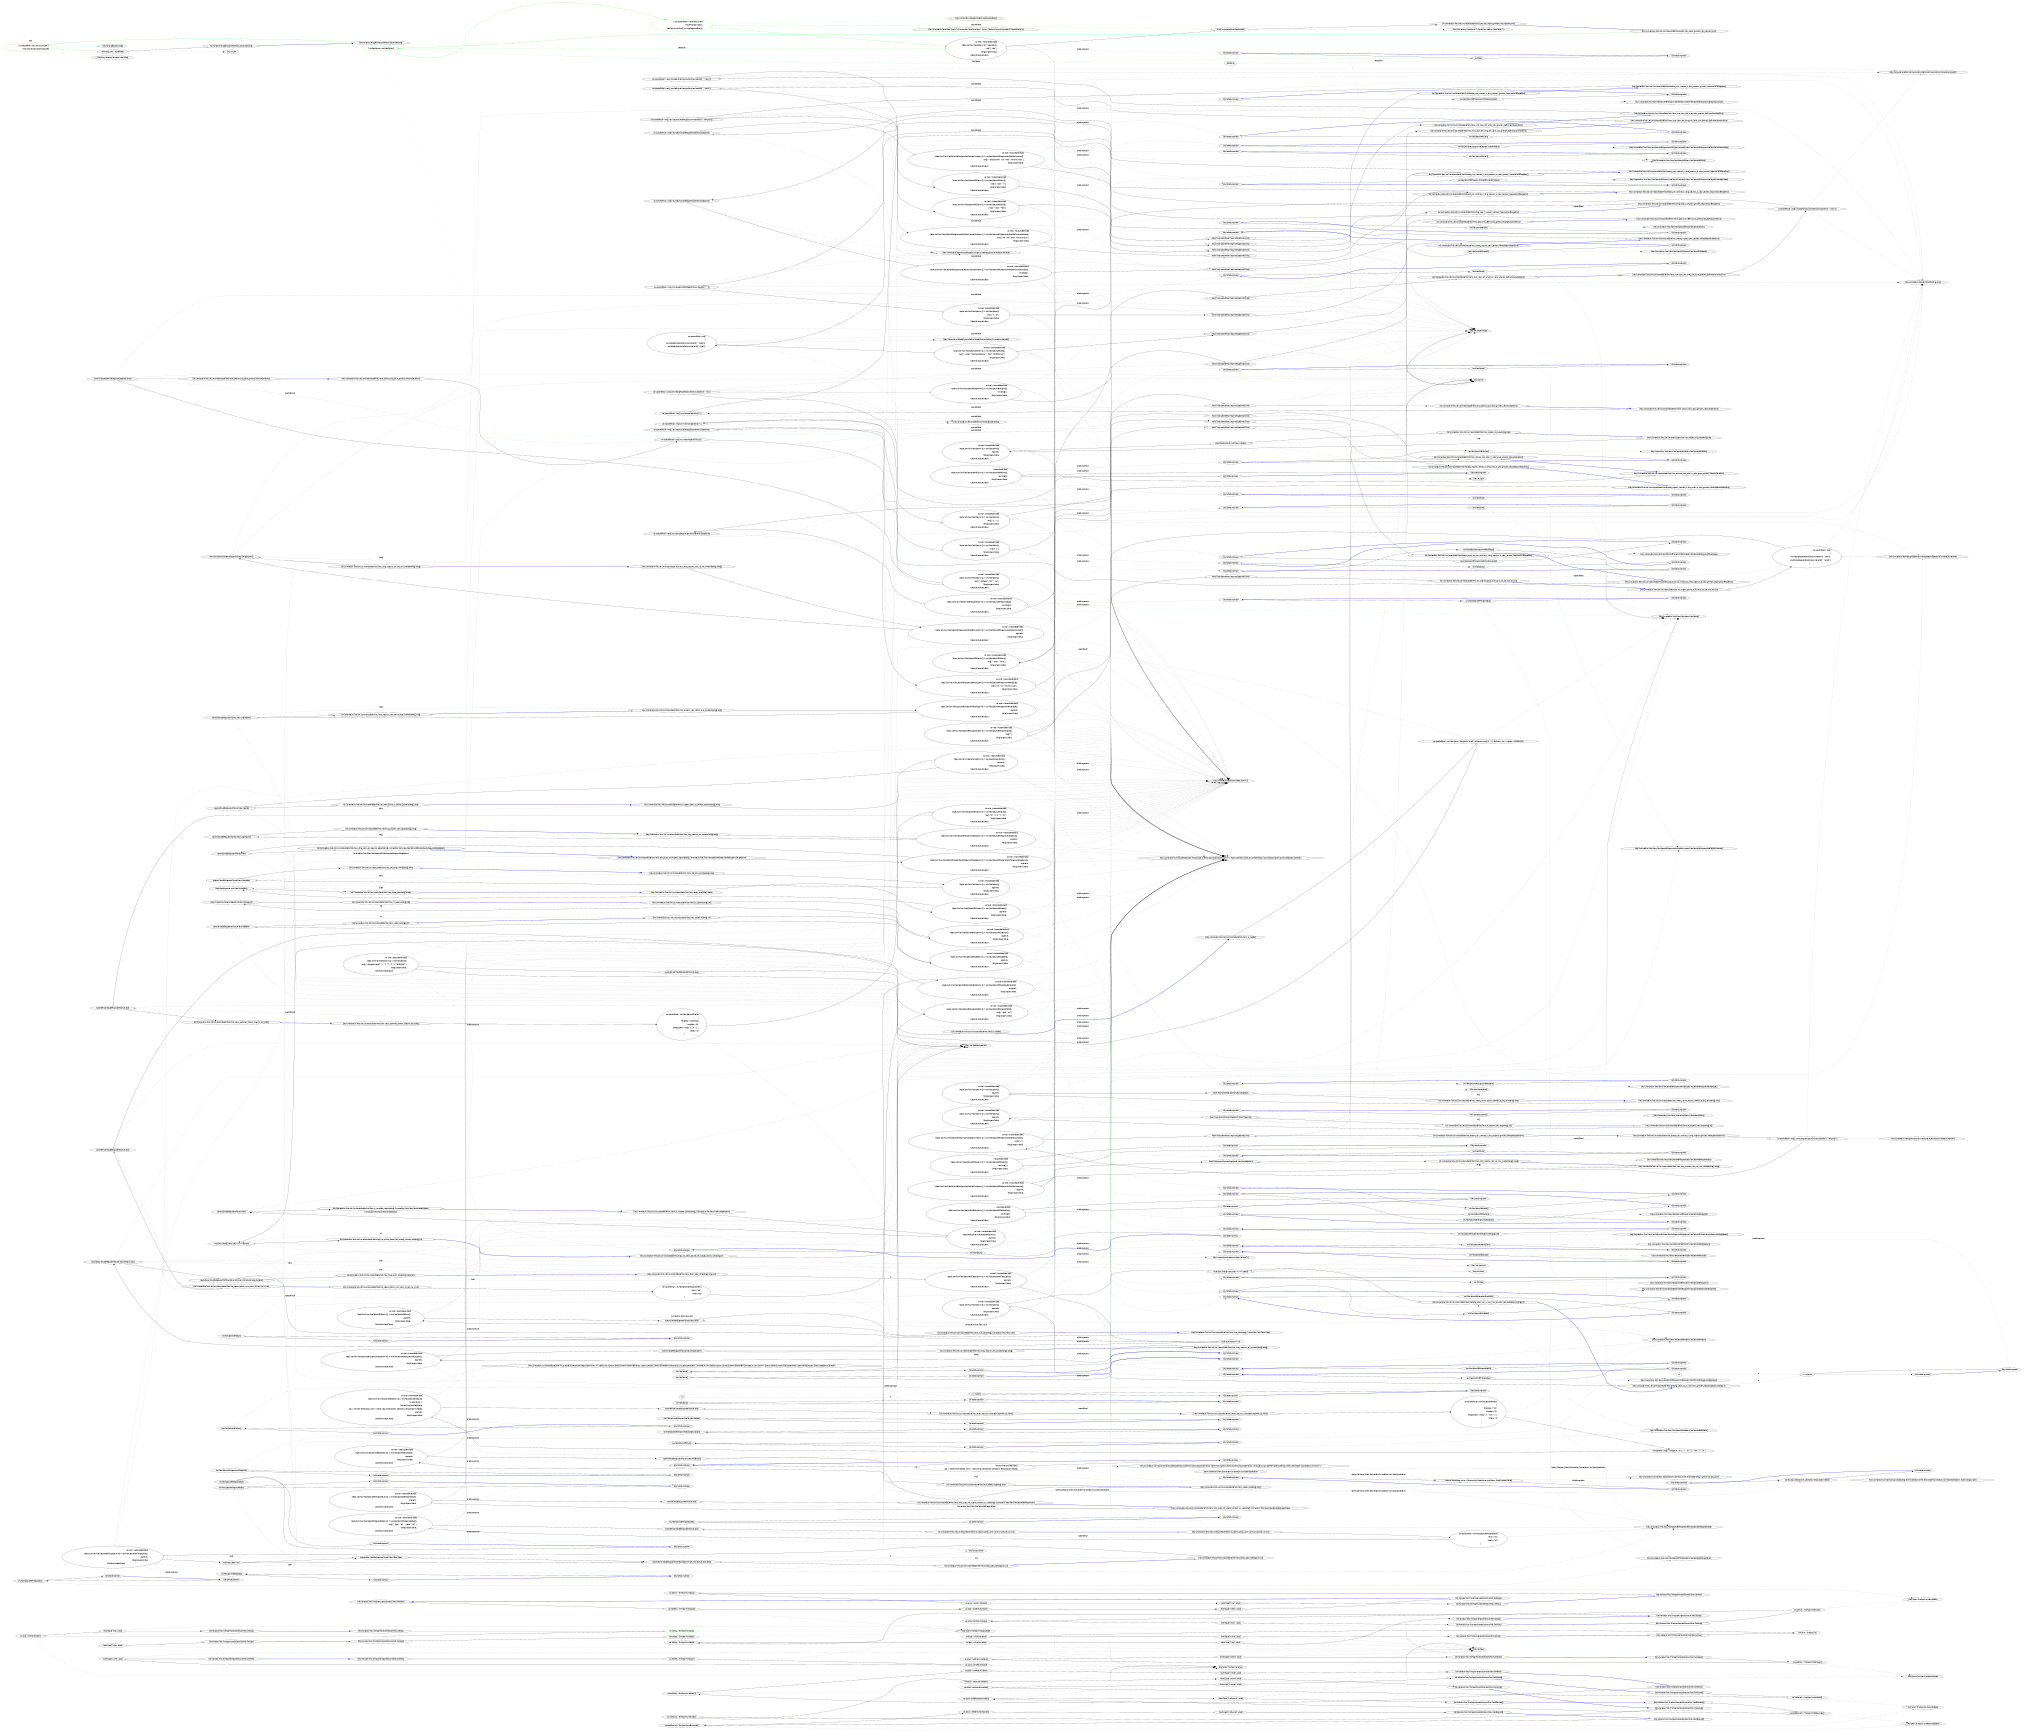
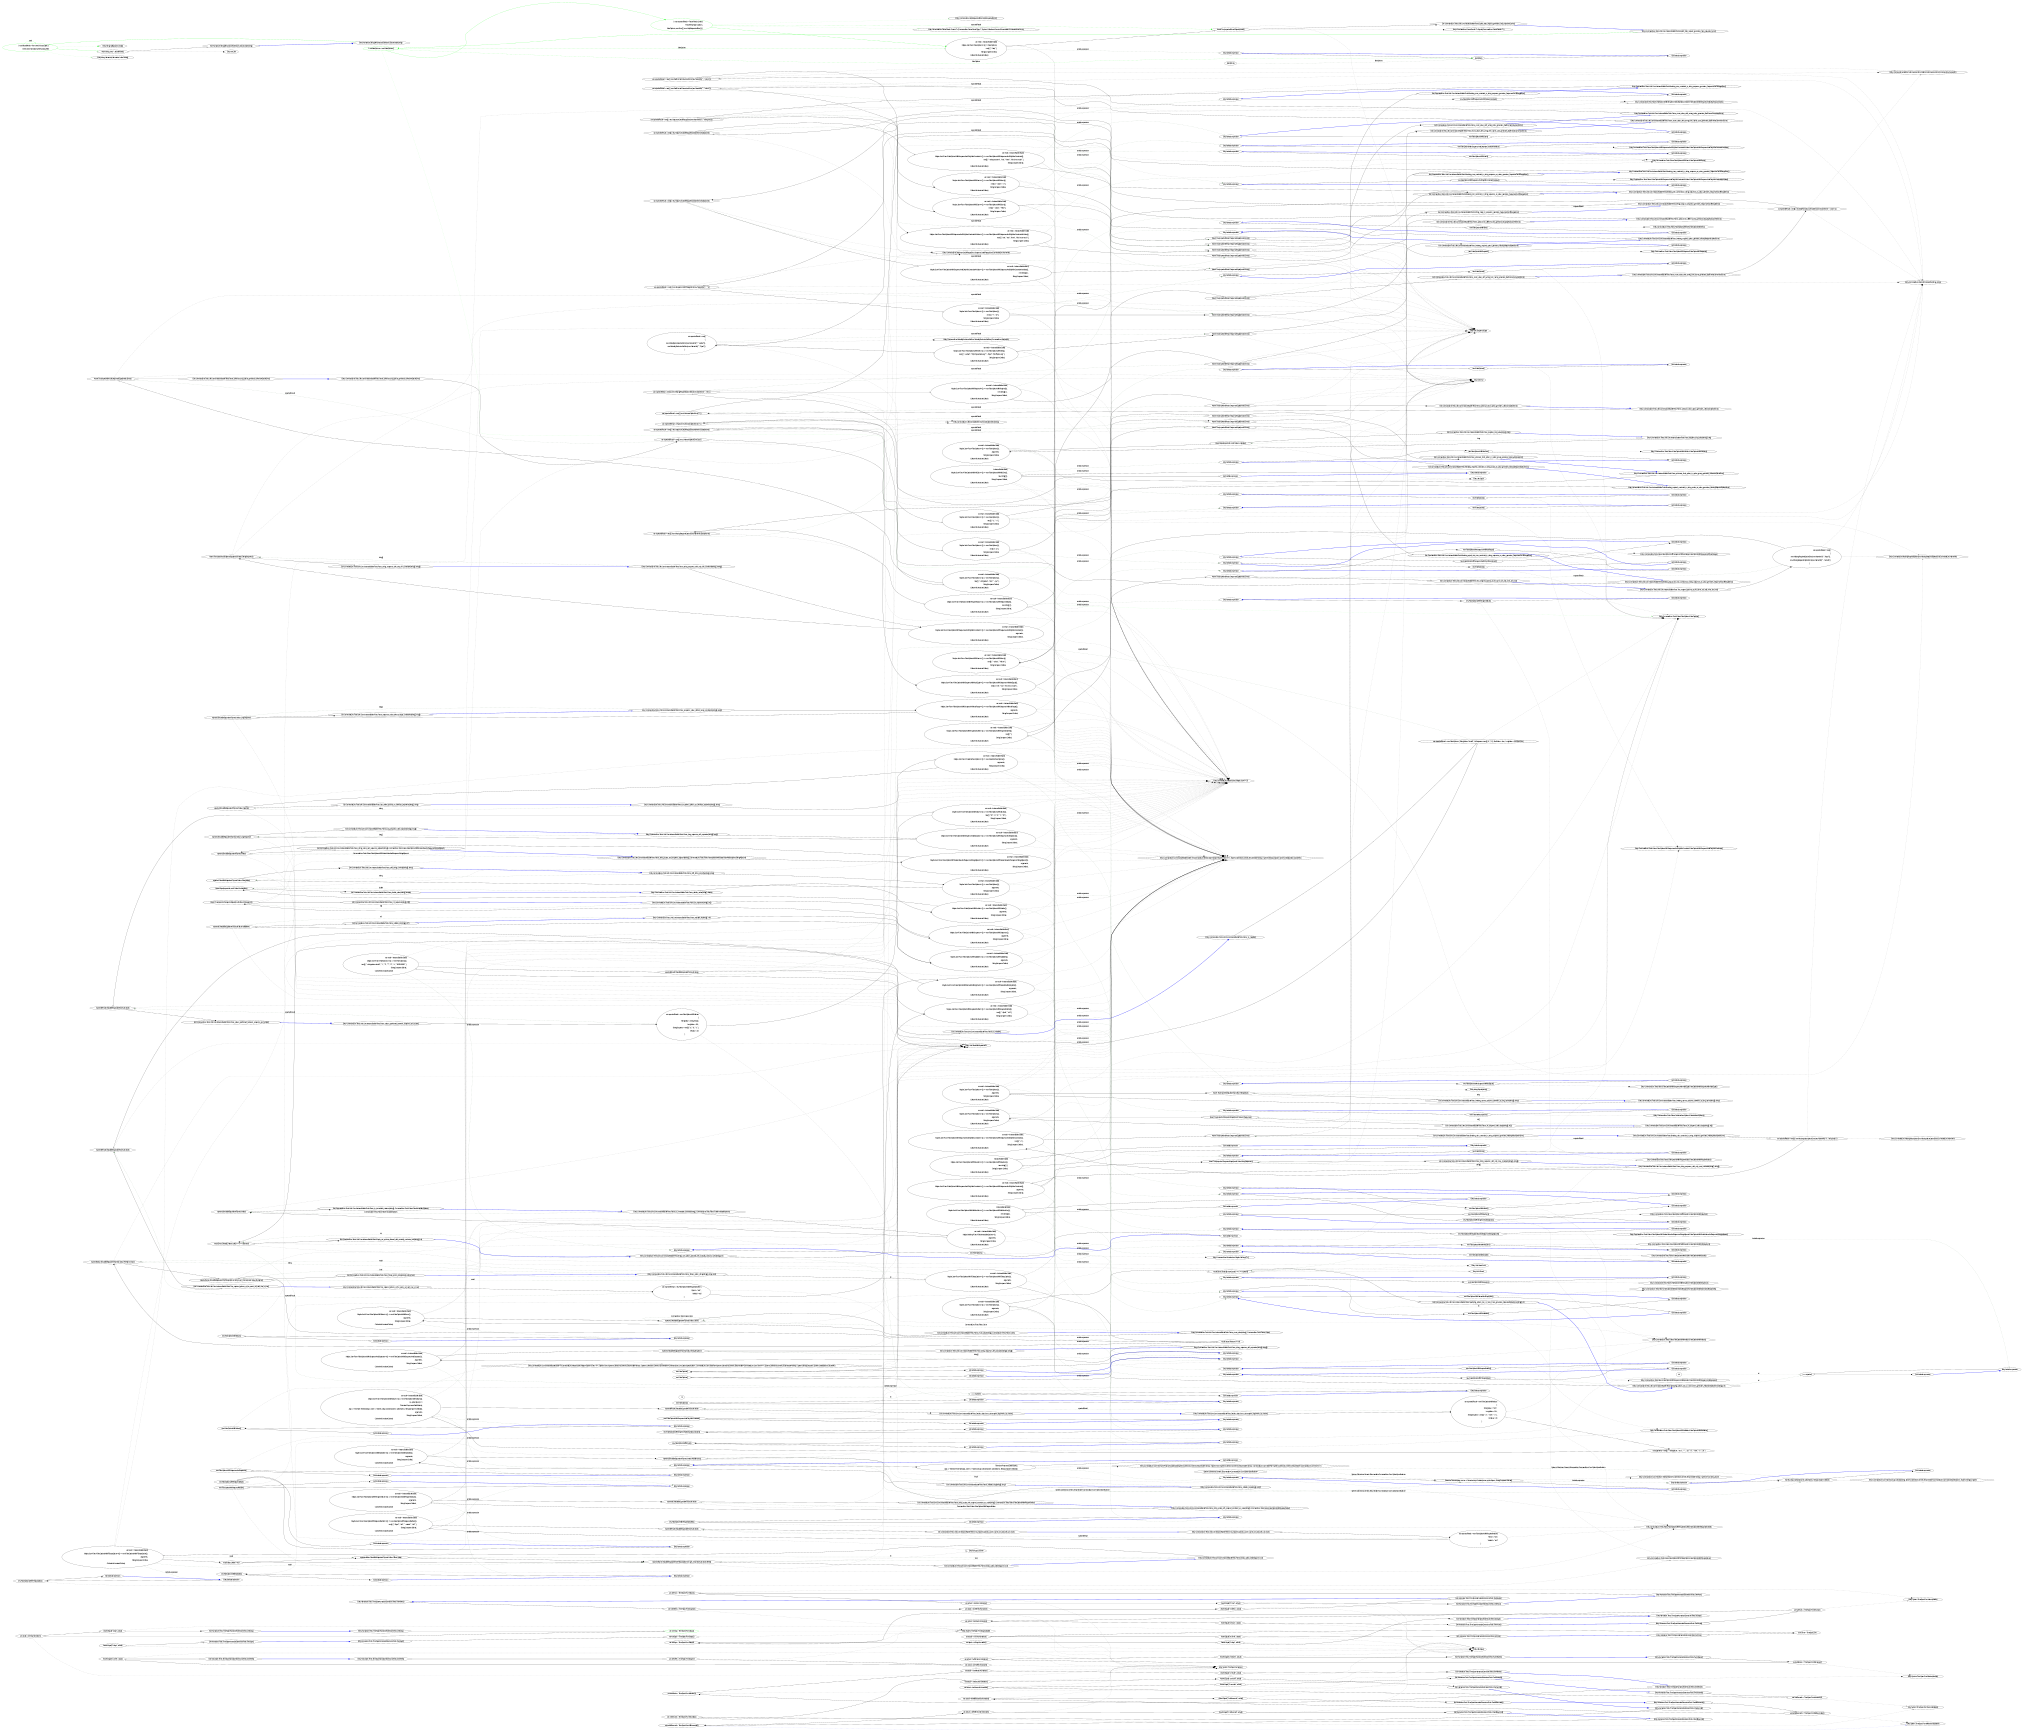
node "new TwoDays()": label "new TwoDays()" -> "new FakeOptionsWithSequence()"
